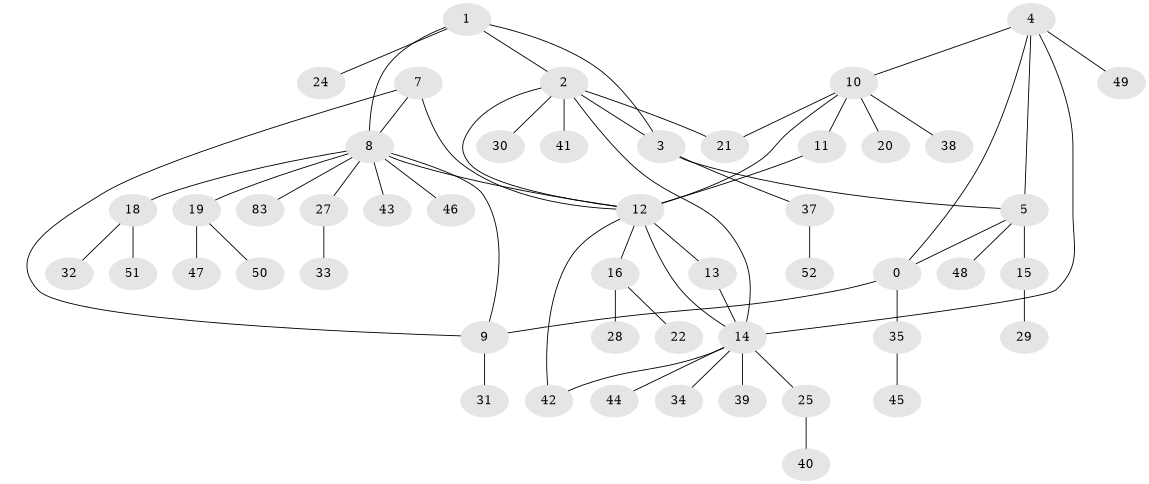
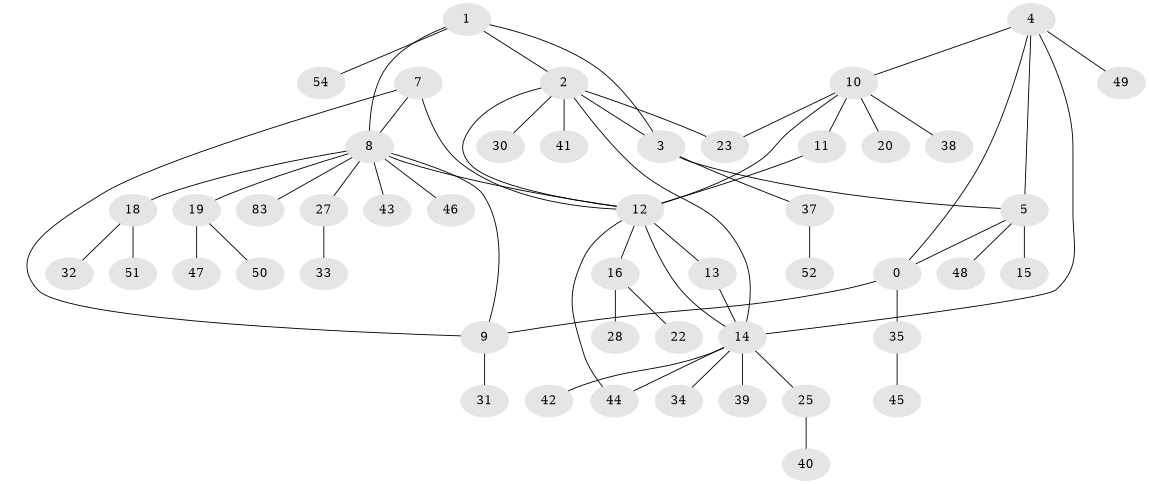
node "24": label "24" -> "54"
node "21": label "21" -> "23"
edge "12" -- "42": now "12" -- "44"
node "29": removed
